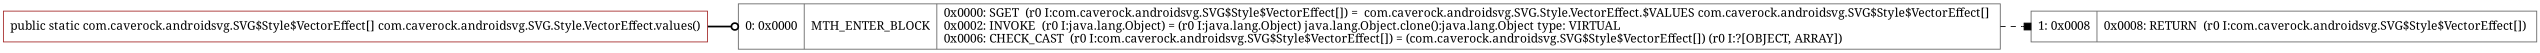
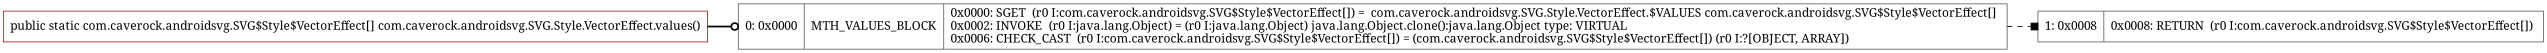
node "0: 0x0000": text "MTH_ENTER_BLOCK" -> "MTH_VALUES_BLOCK"
